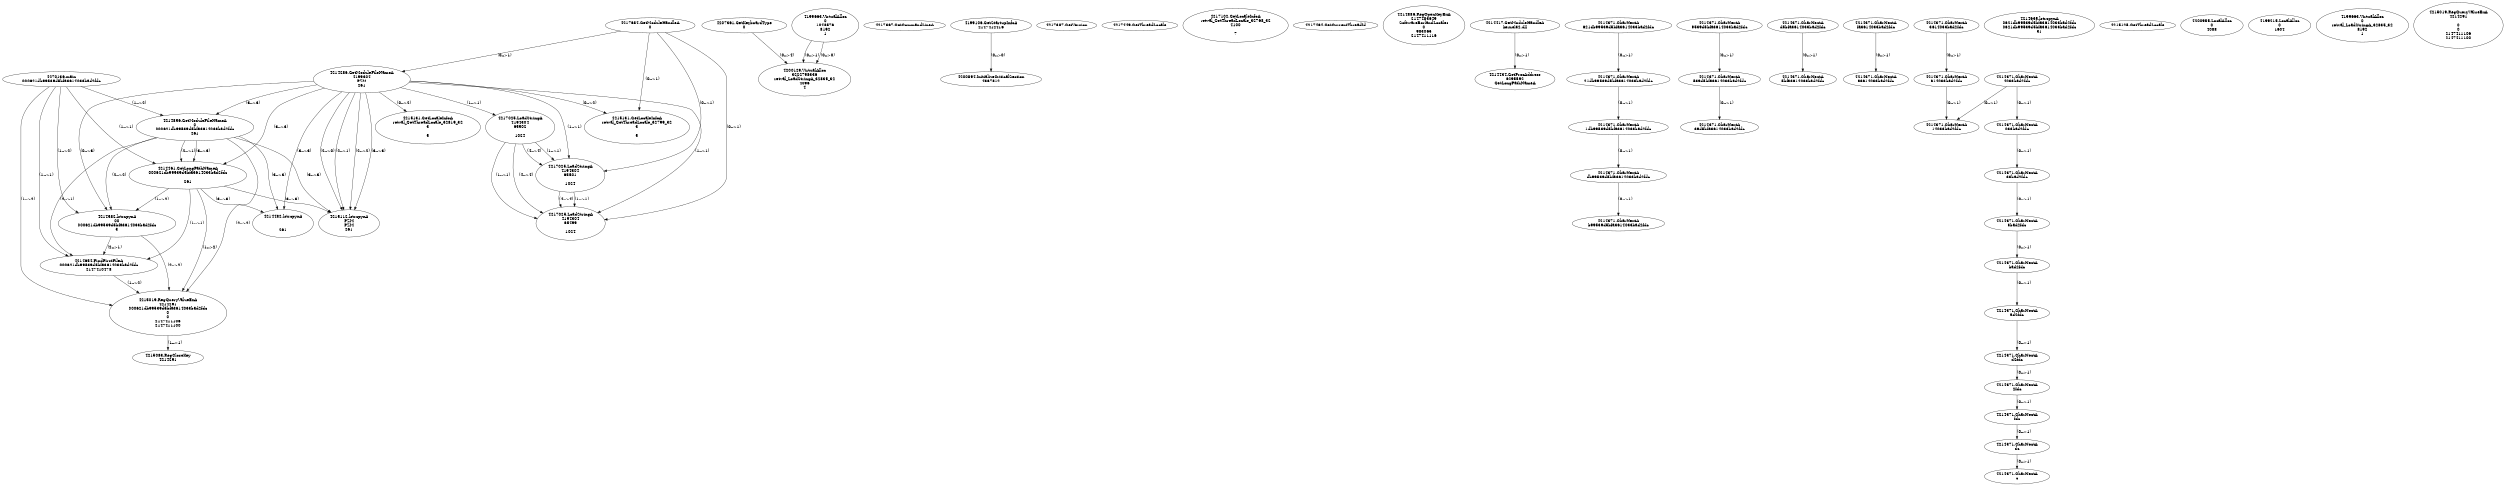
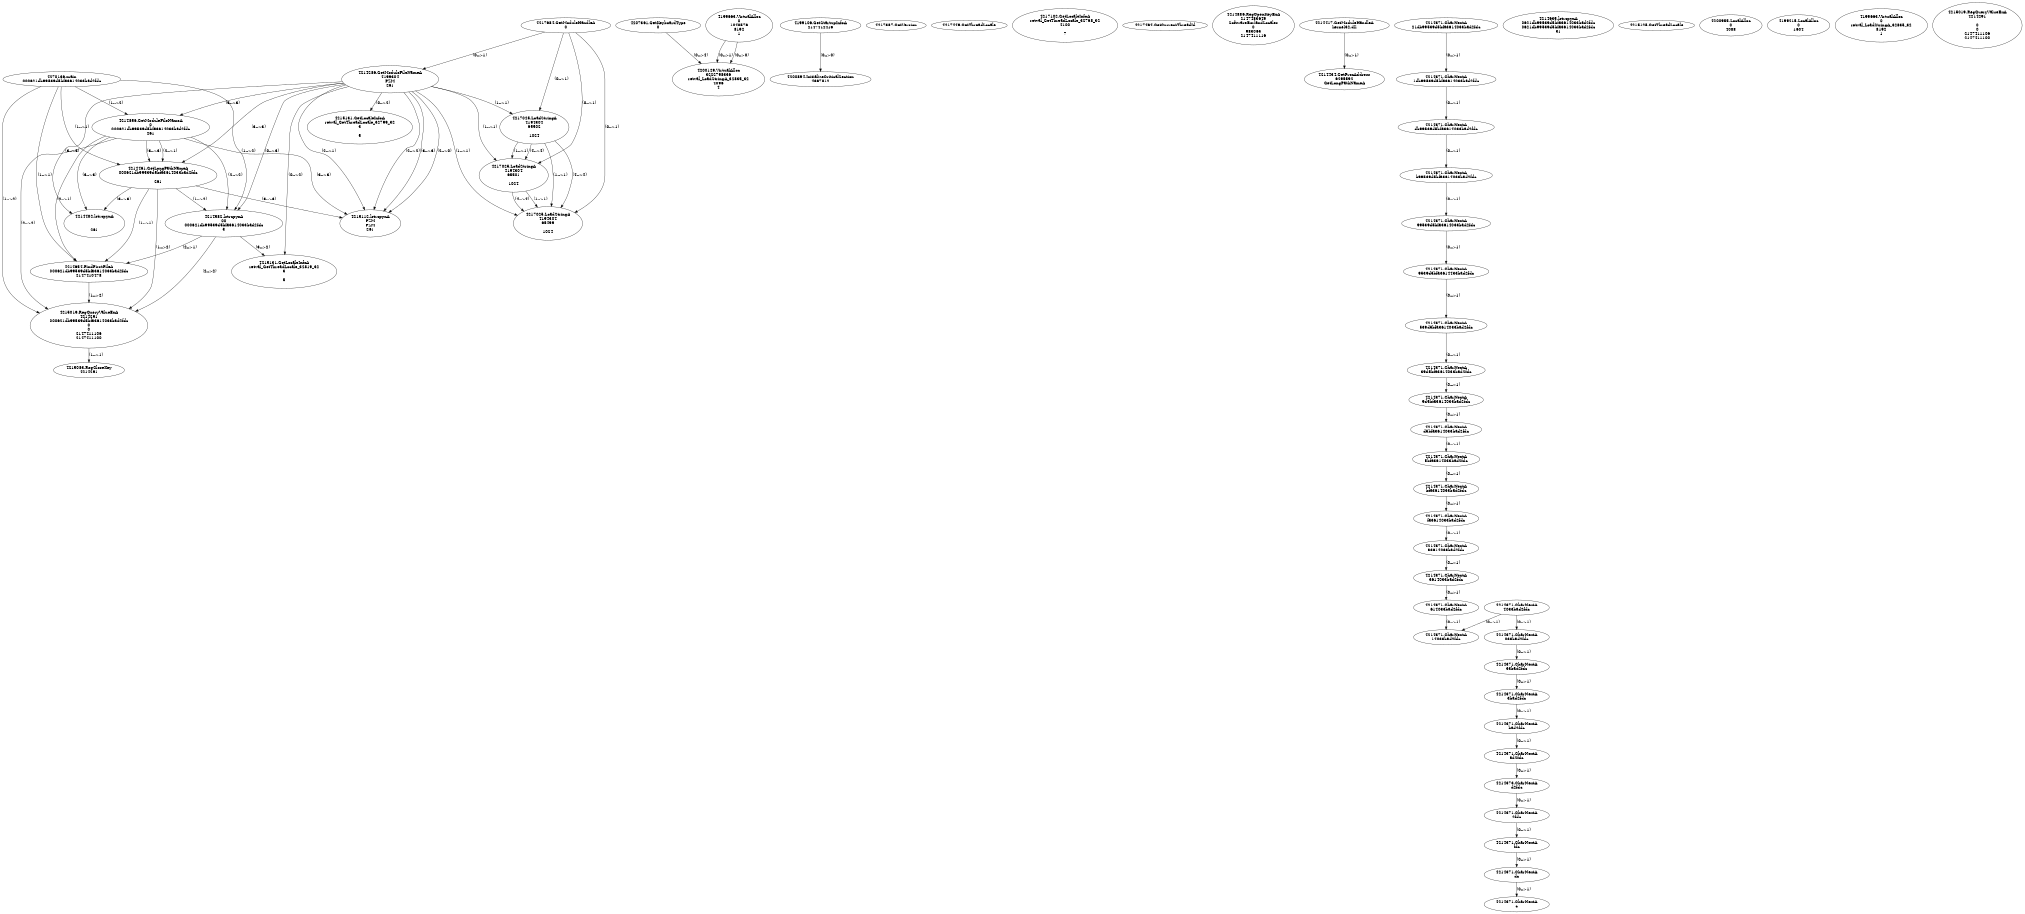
node "4217367.GetCommandLineA": removed
node "4214371.CharNextA 621db99539d5bfa3614033bad2fdc": removed
node "4214371.CharNextA 9539d5bfa3614033bad2fdc": label "4214371.CharNextA 9539d5bfa3614033bad2fdc" -> "4214371.CharNextA 9539d5bfa3614433bad2fdc"
edge "4217684.GetModuleHandleA 0" -> "4215131.GetLocaleInfoA retval_GetThreadLocale_32799_32 3 5": now "4217684.GetModuleHandleA 0" -> "4217025.LoadStringA 4194304 65502 1024"
node "4214371.CharNextA 99539d5bfa3614033bad2fdc": added
edge "4214582.lstrcpynA 00 000621db99539d5bfa3614033bad2fdc 3" -> "4215131.GetLocaleInfoA retval_GetThreadLocale_32819_32 3 5": added, label "(3-->2)"
node "4214371.CharNextA d2fdc": label "4214371.CharNextA d2fdc" -> "4214373.CharNextA d2fdc"
node "4214371.CharNextA 9d5bfa3614033bad2fdc": added
node "4214371.CharNextA bfa3614033bad2fdc": added
edge "4214371.CharNextA a3614033bad2fdc" -> "4214371.CharNextA 3614033bad2fdc": added, label "(0-->1)"
